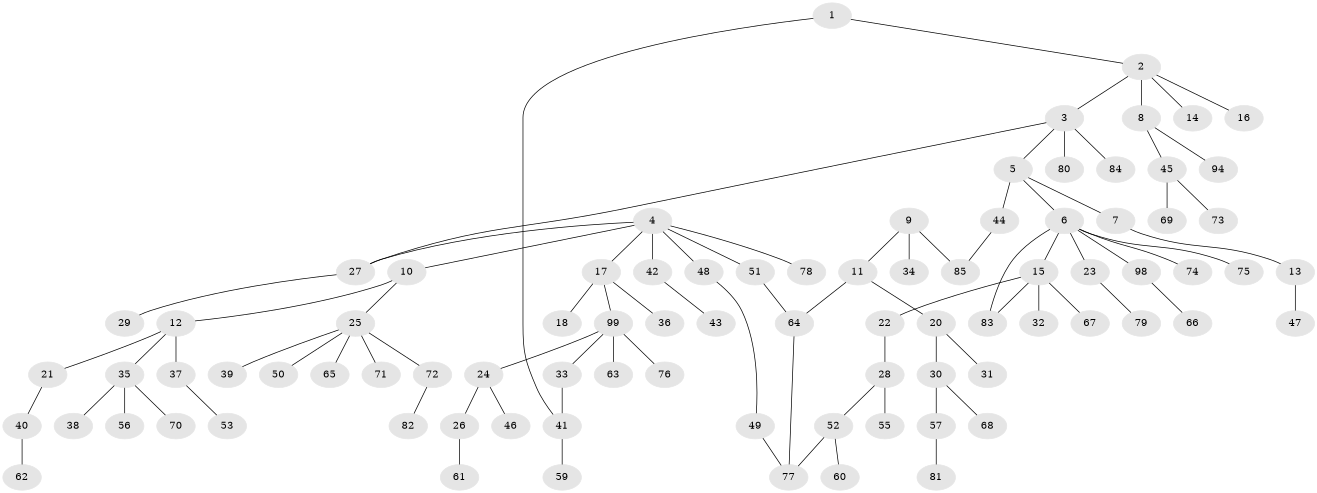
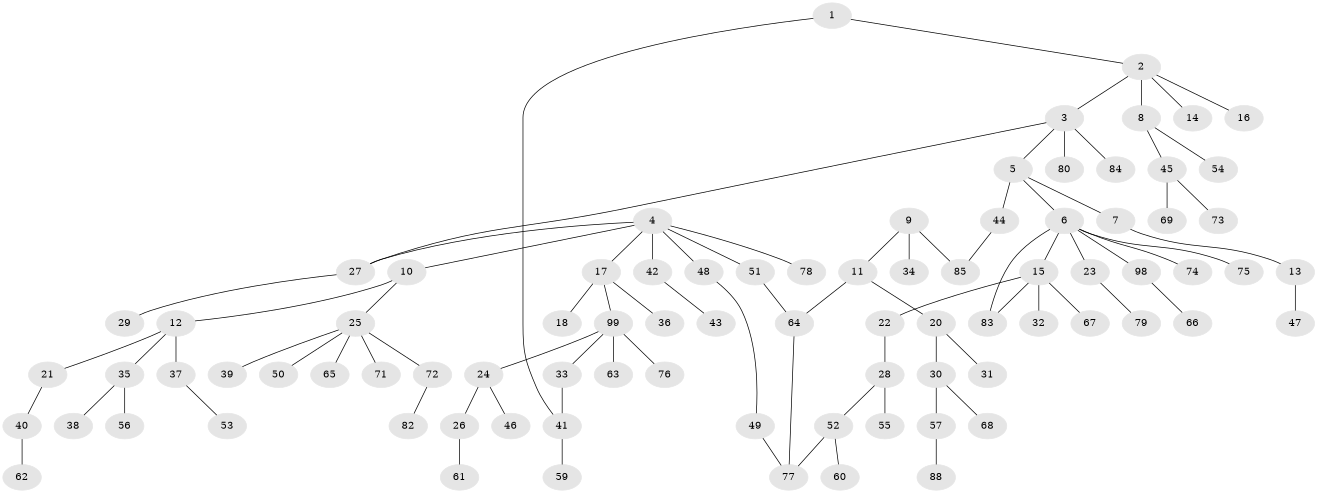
node "94": label "94" -> "54"
node "70": removed
node "81": label "81" -> "88"
